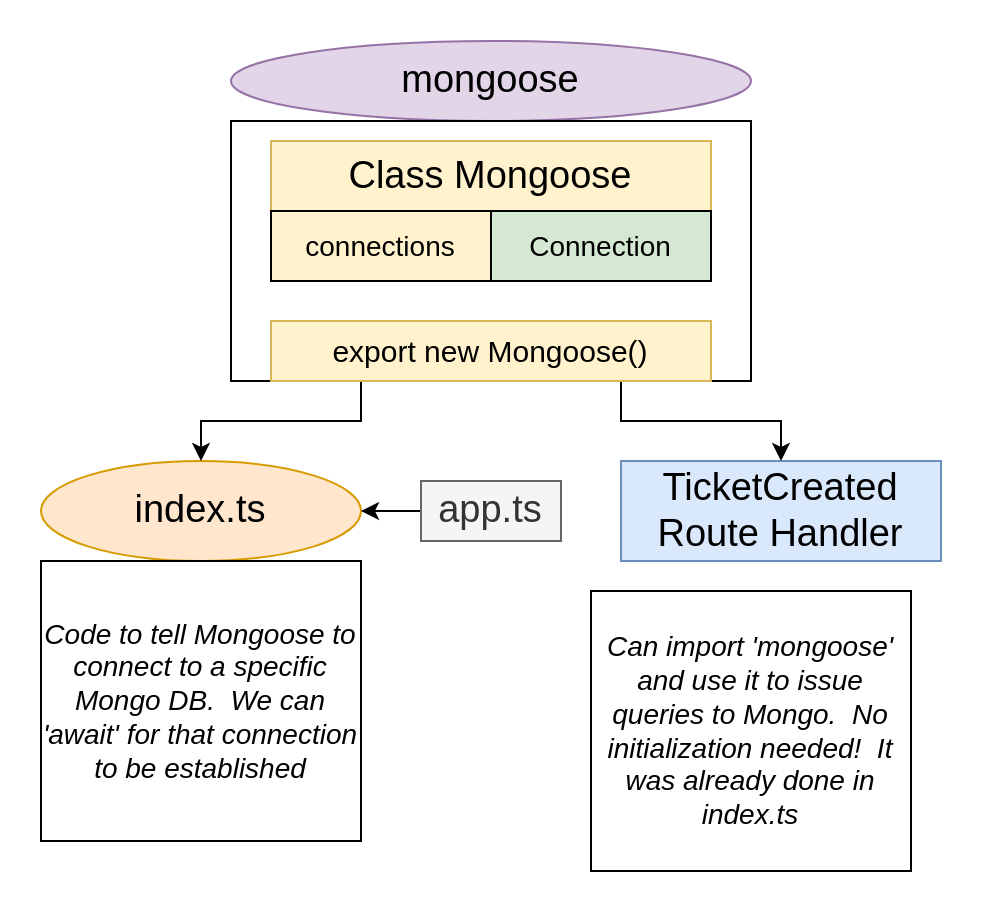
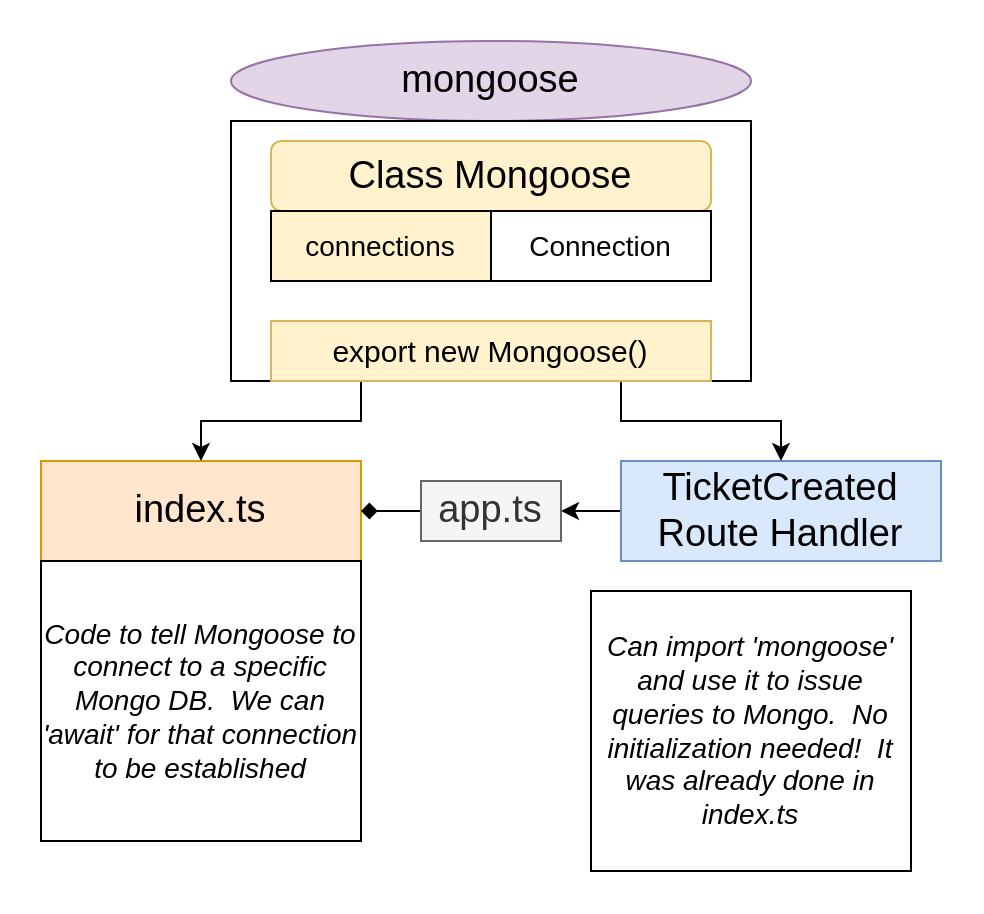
node "Class Mongoose": shape rectangle -> rounded rectangle
node "Connection": fillcolor #d5e8d4 -> #ffffff
node "index.ts": shape ellipse -> rectangle
edge "app.ts" -> "index.ts": arrowhead classic -> diamond
edge "TicketCreated Route Handler" -> "app.ts": added
